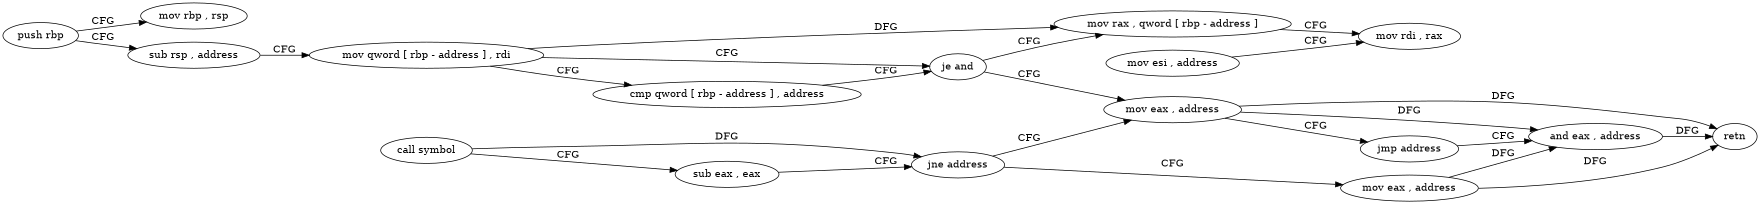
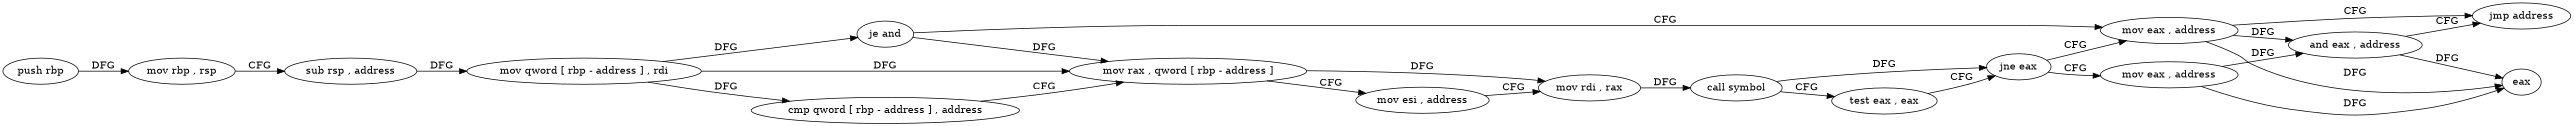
edge "push rbp" -> "mov rbp , rsp": label "CFG" -> "DFG"
edge "mov rax , qword [ rbp - address ]" -> "mov rdi , rax": label "CFG" -> "DFG"
edge "je and" -> "mov rax , qword [ rbp - address ]": label "CFG" -> "DFG"
edge "push rbp" -> "sub rsp , address": now "mov rbp , rsp" -> "sub rsp , address"
edge "sub rsp , address" -> "mov qword [ rbp - address ] , rdi": label "CFG" -> "DFG"
edge "mov qword [ rbp - address ] , rdi" -> "je and": label "CFG" -> "DFG"
edge "mov qword [ rbp - address ] , rdi" -> "cmp qword [ rbp - address ] , address": label "CFG" -> "DFG"
edge "cmp qword [ rbp - address ] , address" -> "je and": now "cmp qword [ rbp - address ] , address" -> "mov rax , qword [ rbp - address ]"
edge "mov rax , qword [ rbp - address ]" -> "mov esi , address": added, label "CFG"
edge "mov rdi , rax" -> "call symbol": added, label "DFG"
node "retn": label "retn" -> "eax"
edge "jmp address" -> "and eax , address": reversed
node "jne address": label "jne address" -> "jne eax"
node "sub eax , eax": label "sub eax , eax" -> "test eax , eax"
